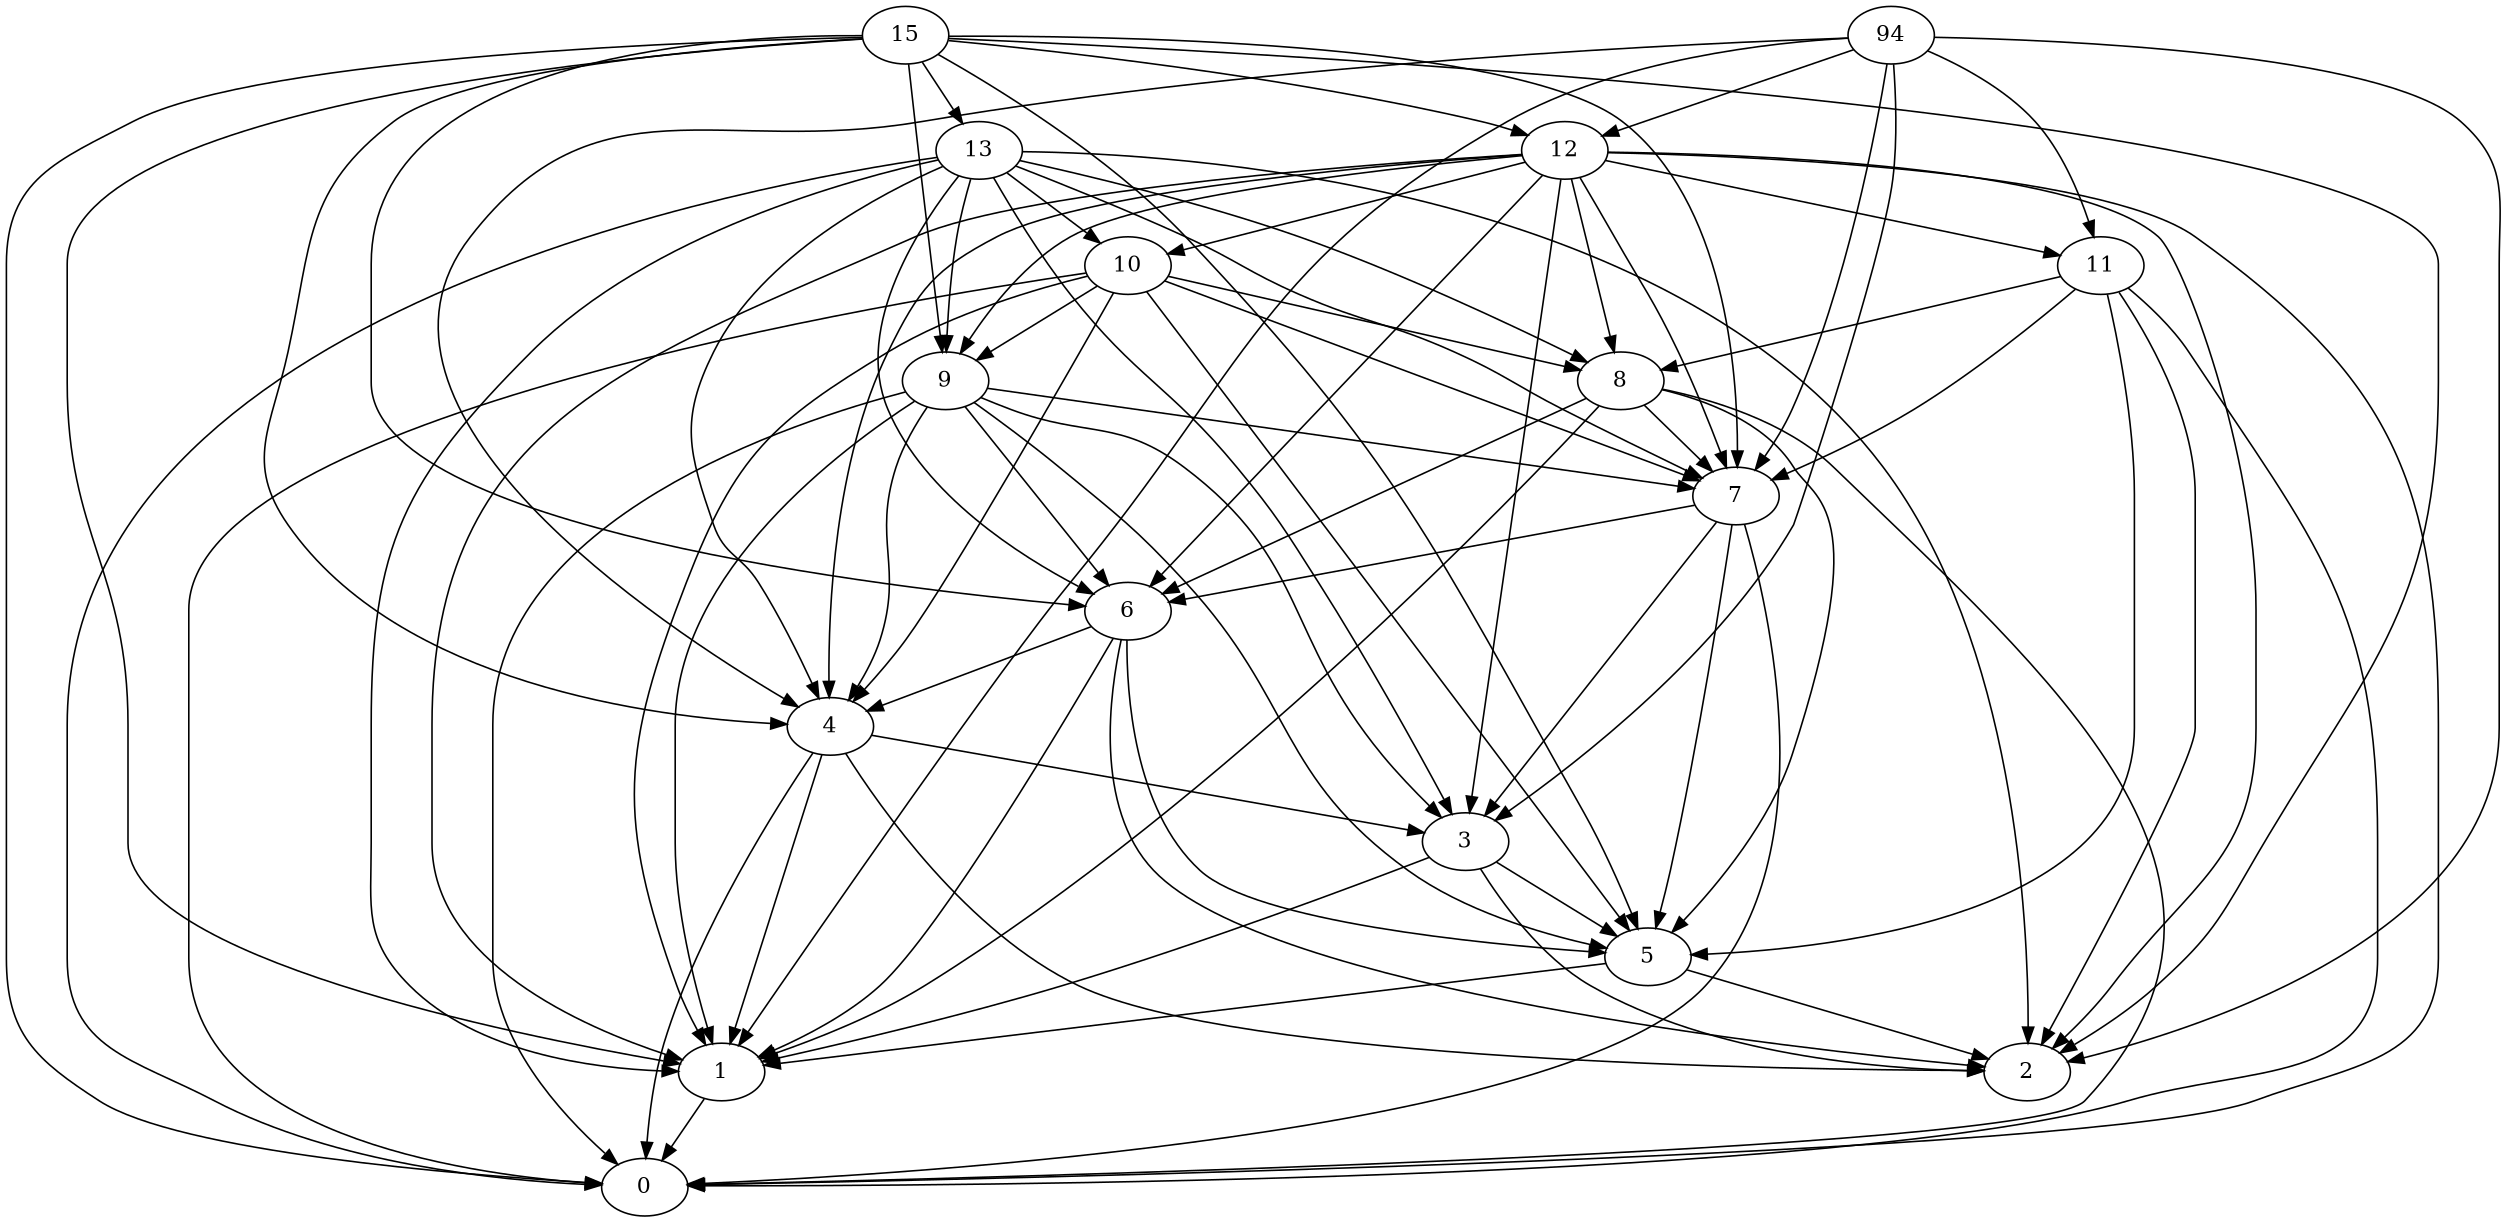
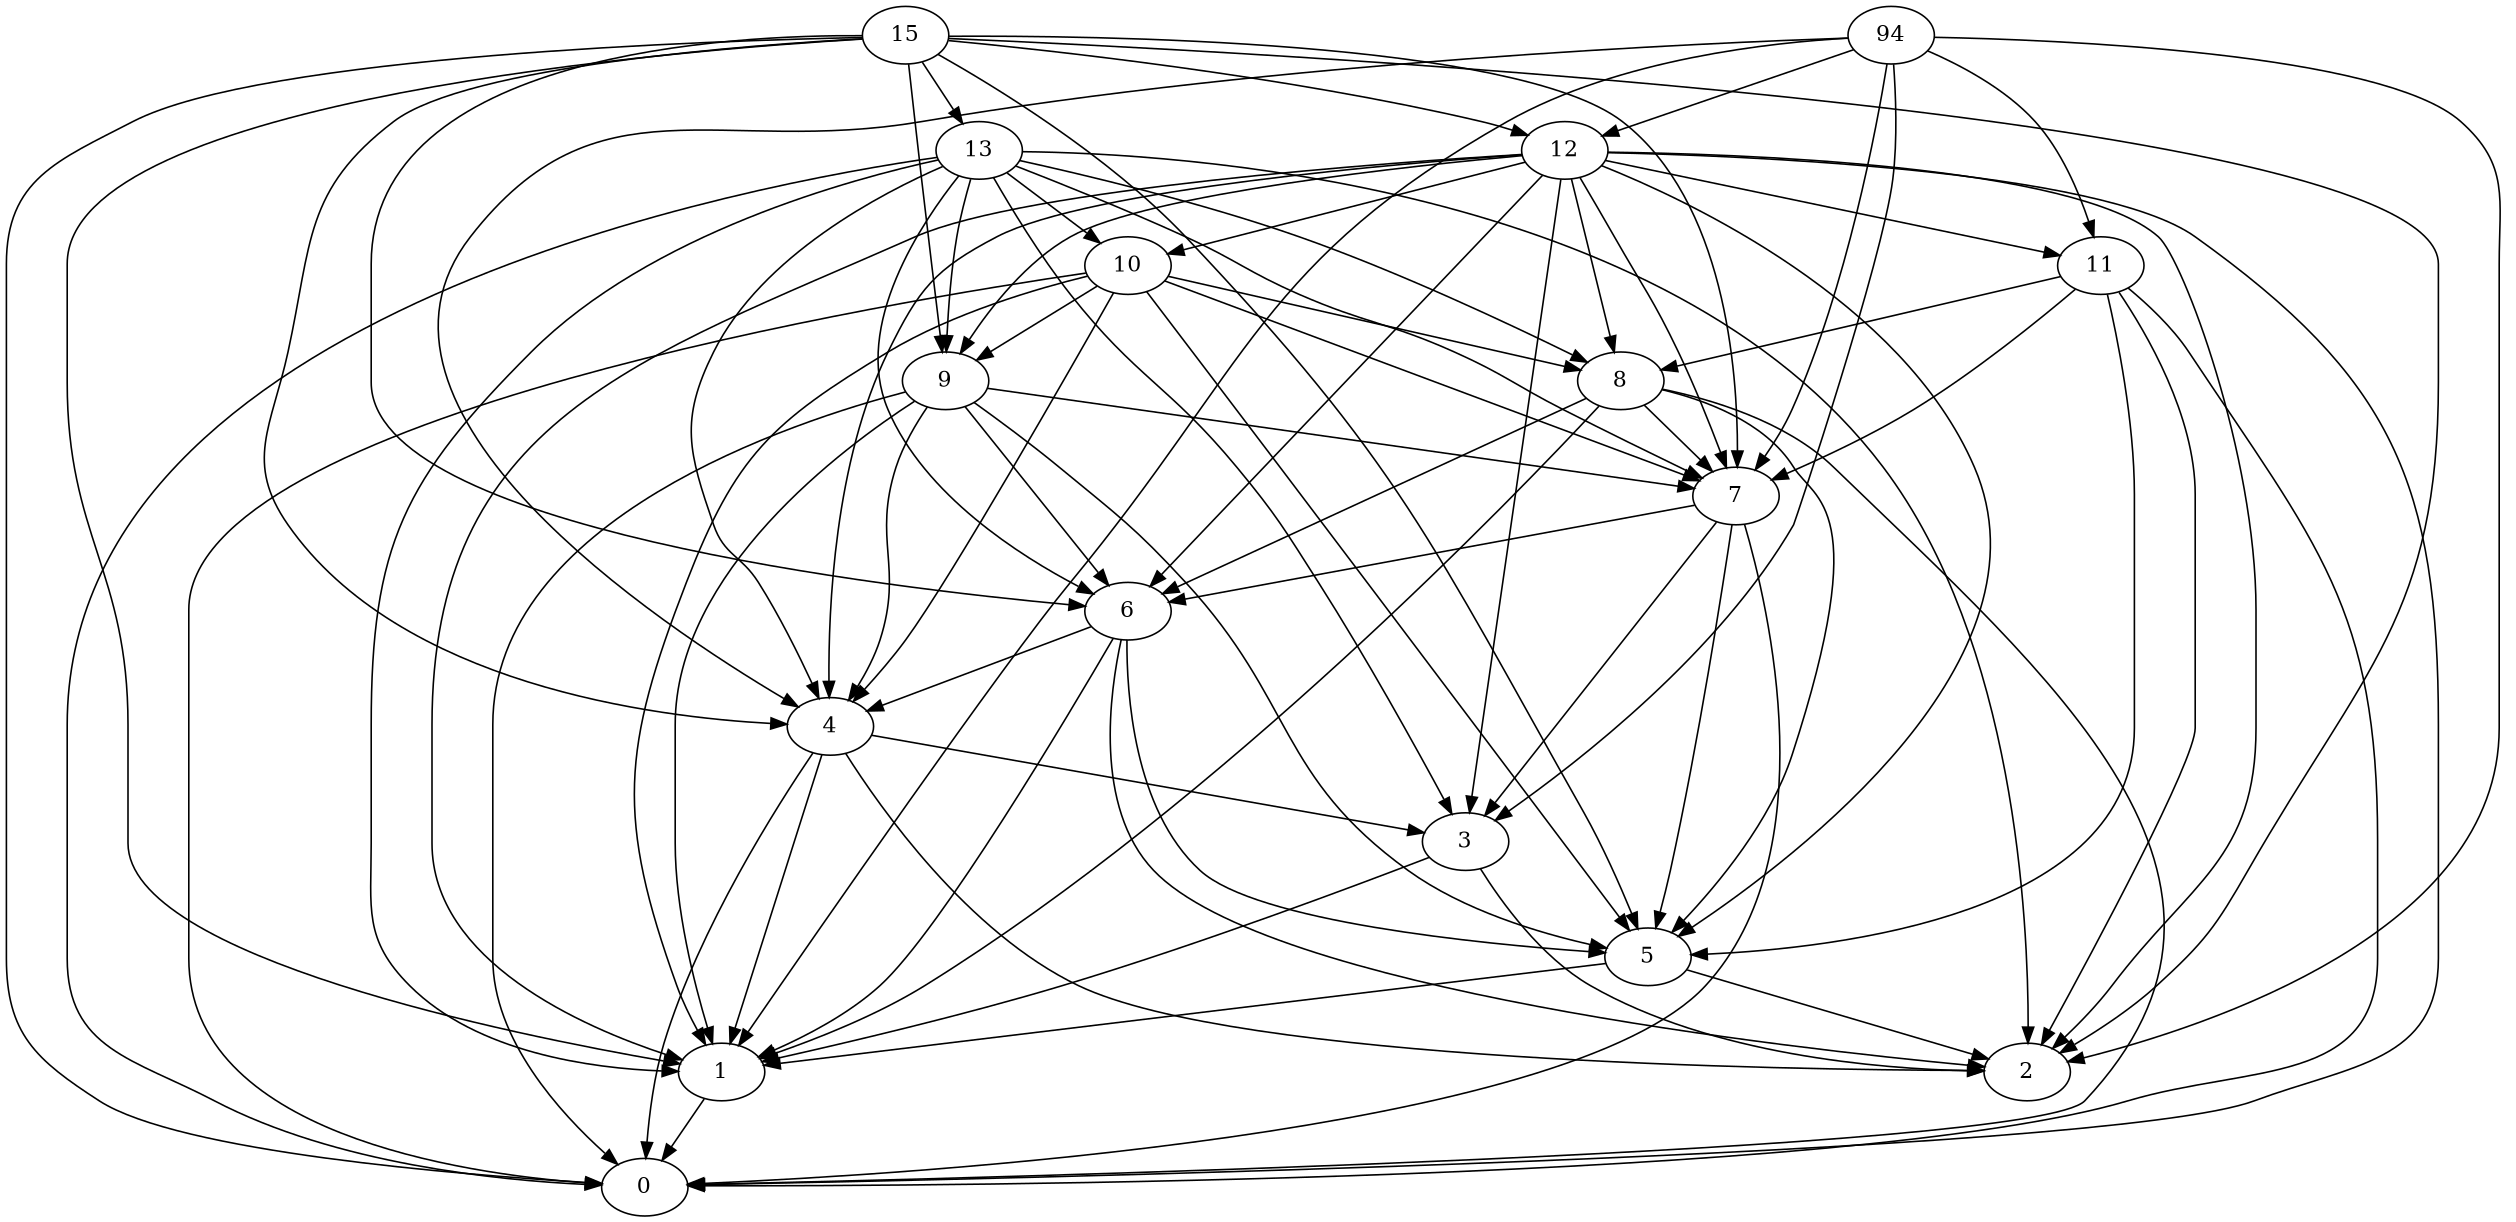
edge "9" -> "3": removed
edge "3" -> "5": now "12" -> "5"
